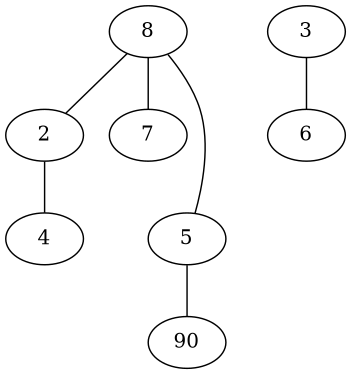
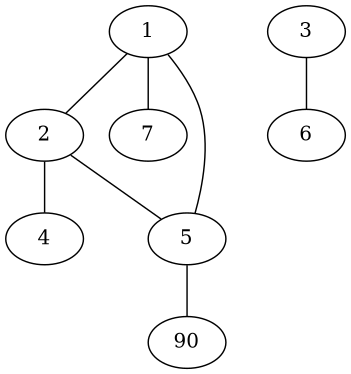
node "8": label "8" -> "1"
edge "2" -- "5": added
